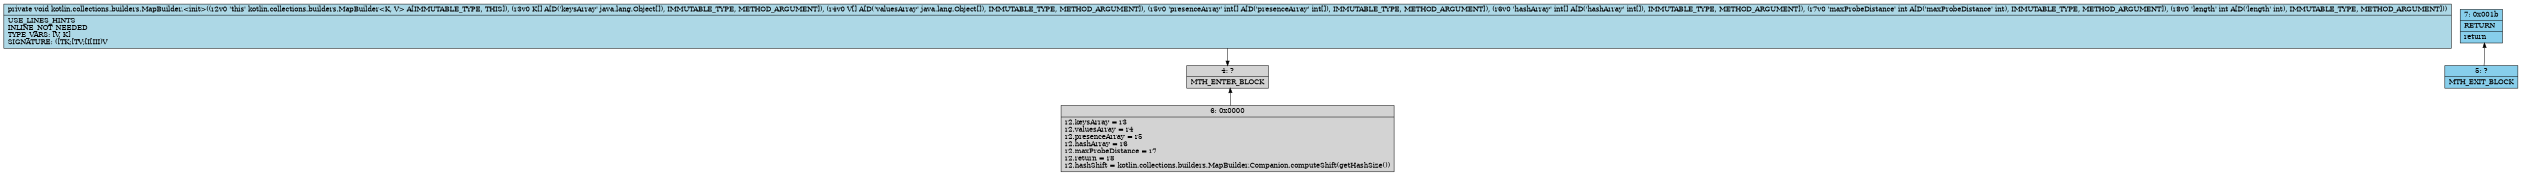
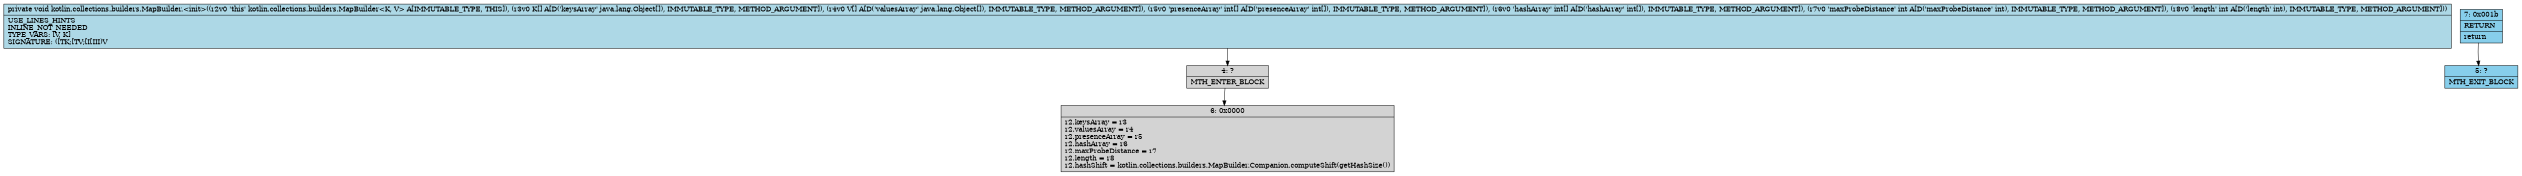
edge "5: ?" -> "7: 0x001b": reversed
edge "6: 0x0000" -> "4: ?": reversed
node "6: 0x0000": text "r2.return = r8" -> "r2.length = r8"
